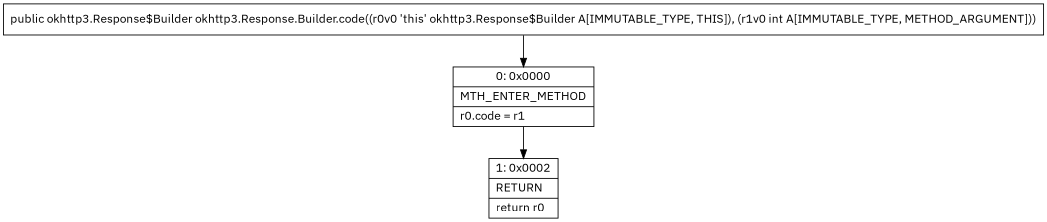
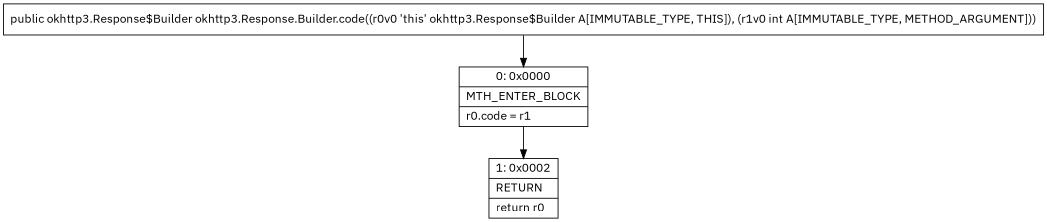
node "0: 0x0000": text "MTH_ENTER_METHOD" -> "MTH_ENTER_BLOCK"
